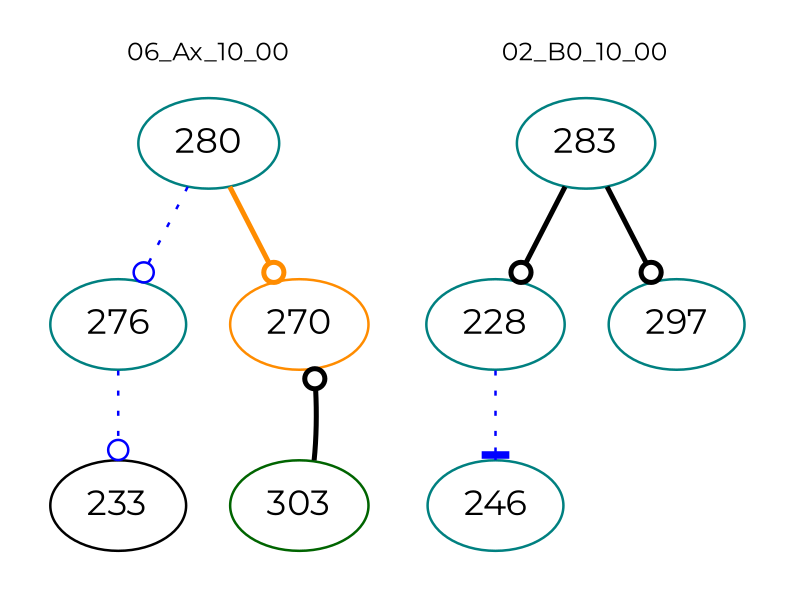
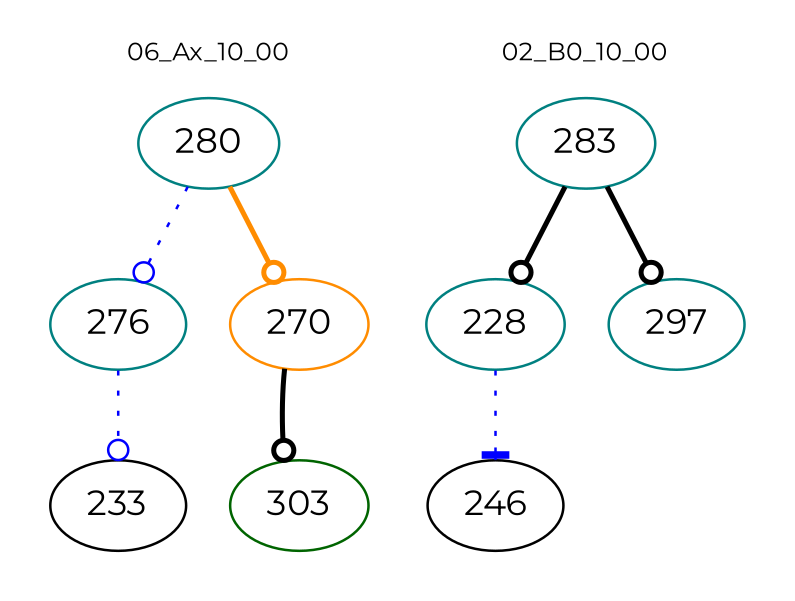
edge "303" -> "270": reversed
node "246": color teal -> black
